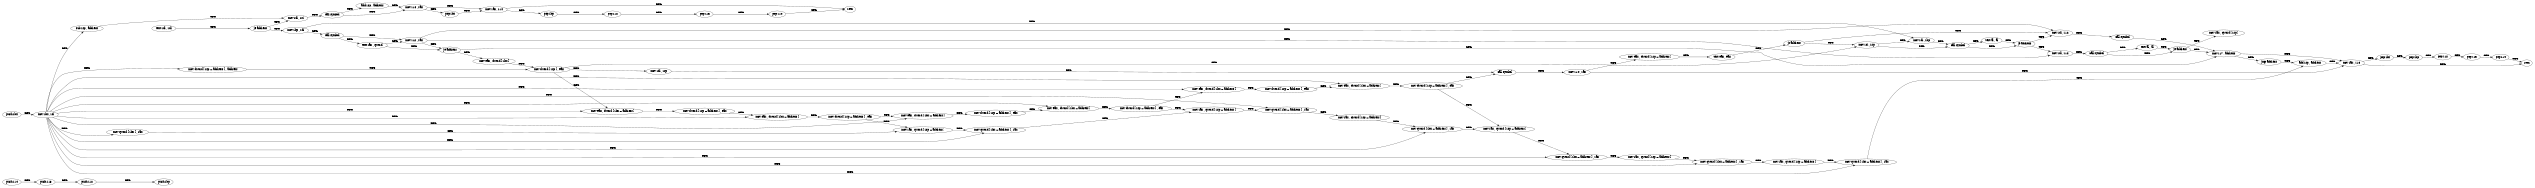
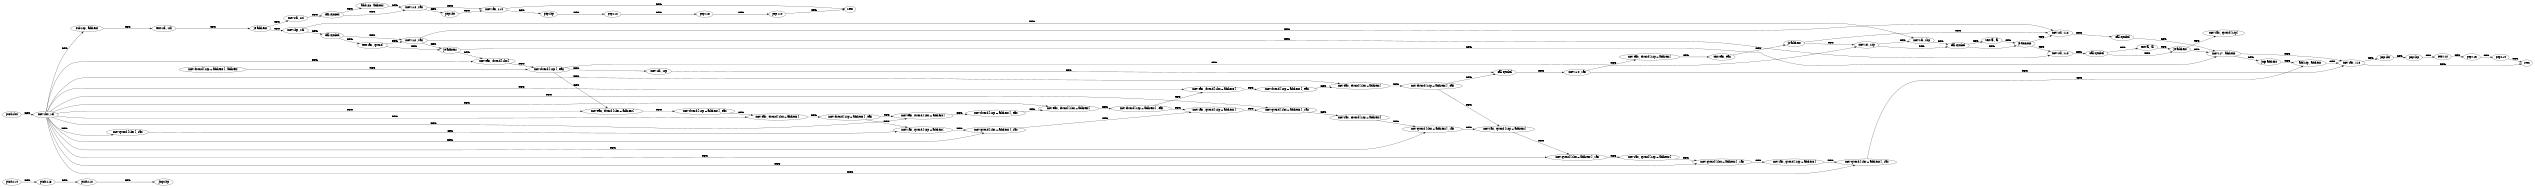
edge "sub rsp , address" -> "mov rdi , rsi": now "sub rsp , address" -> "test rdi , rdi"
edge "test rax , qword" -> "mov r12 , rax": label "CFG" -> "DFG"
edge "mov rbx , rsi" -> "mov dword [ rsp + address ] , address": now "mov rbx , rsi" -> "mov eax , dword [ rbx ]"
node "push rbp": label "push rbp" -> "jmp rbp"
